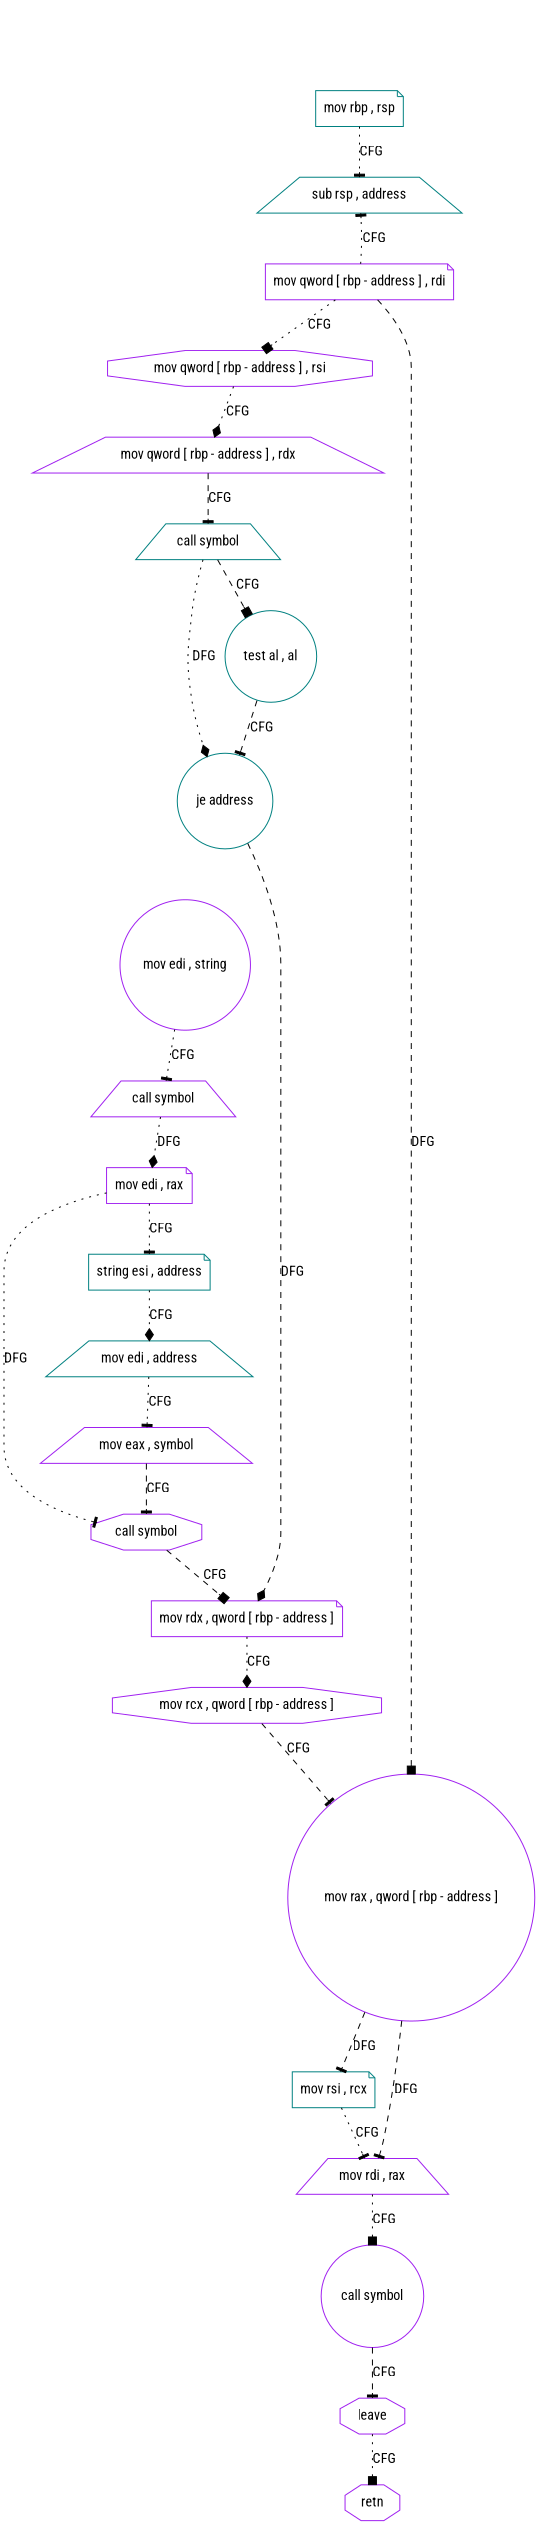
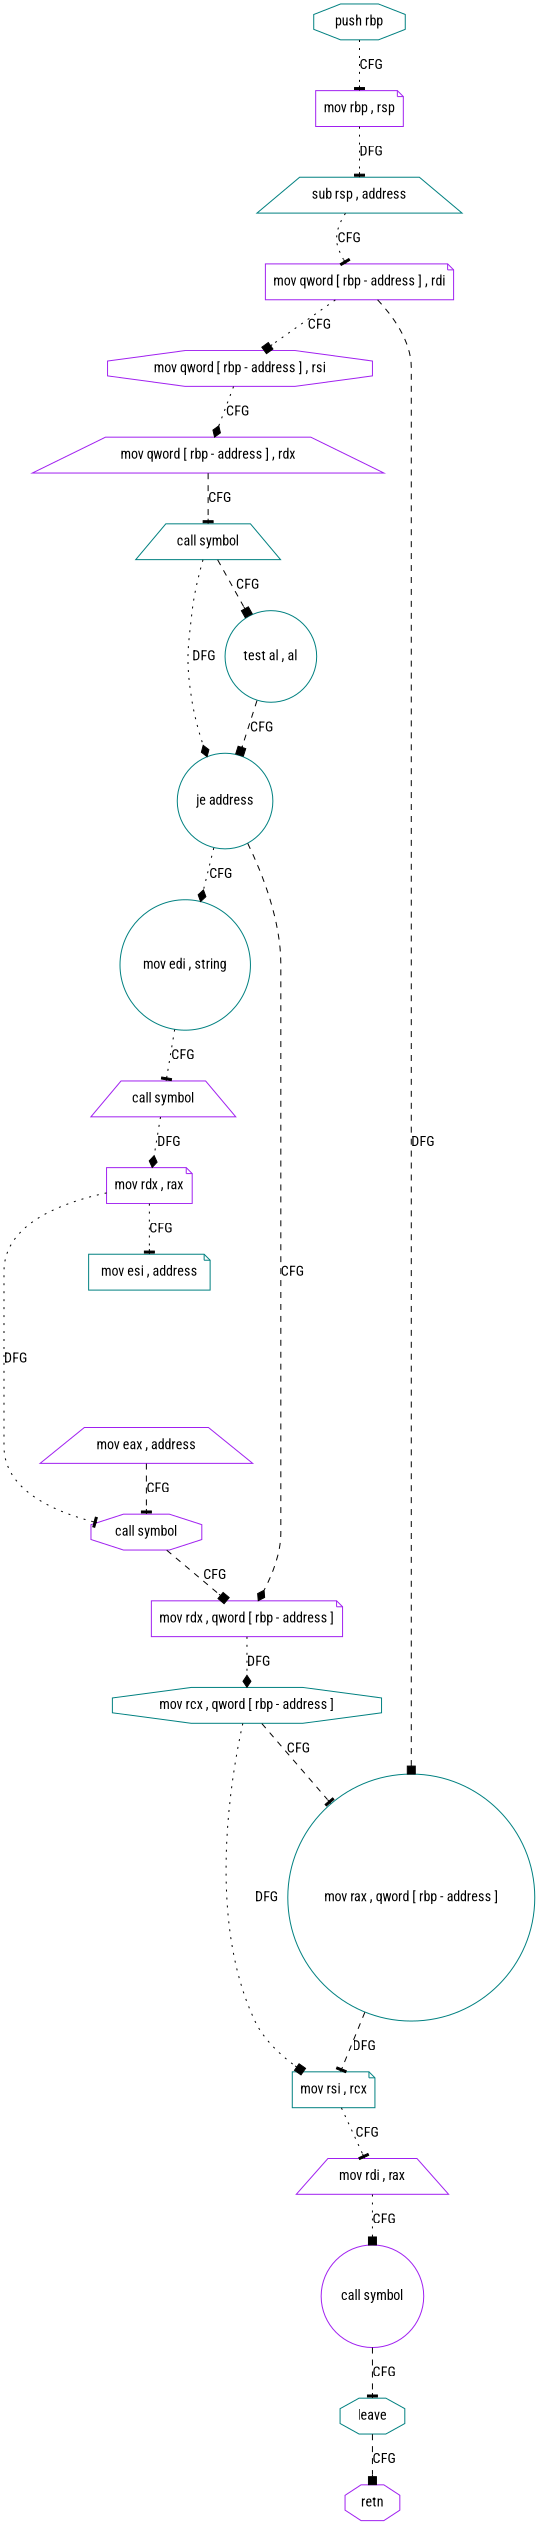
node "push rbp": added
node "mov rbp , rsp": color teal -> purple
edge "mov rbp , rsp" -> "sub rsp , address": label "CFG" -> "DFG"
edge "mov qword [ rbp - address ] , rdi" -> "sub rsp , address": reversed
edge "test al , al" -> "je address": arrowhead tee -> box
edge "je address" -> "mov edi , string": added, label "CFG"
node "mov edi , string": color purple -> teal
node "mov edi , rax": label "mov edi , rax" -> "mov rdx , rax"
node "string esi , address": label "string esi , address" -> "mov esi , address"
edge "je address" -> "mov rdx , qword [ rbp - address ]": label "DFG" -> "CFG"
node "mov edi , address": removed
node "mov eax , symbol": label "mov eax , symbol" -> "mov eax , address"
edge "mov rdx , qword [ rbp - address ]" -> "mov rcx , qword [ rbp - address ]": label "CFG" -> "DFG"
node "mov rcx , qword [ rbp - address ]": color purple -> teal
node "mov rax , qword [ rbp - address ]": color purple -> teal
edge "mov rcx , qword [ rbp - address ]" -> "mov rsi , rcx": added, label "DFG"
edge "mov rax , qword [ rbp - address ]" -> "mov rdi , rax": removed, label "DFG"
node "leave": color purple -> teal
edge "leave" -> "retn": style dotted -> dashed
